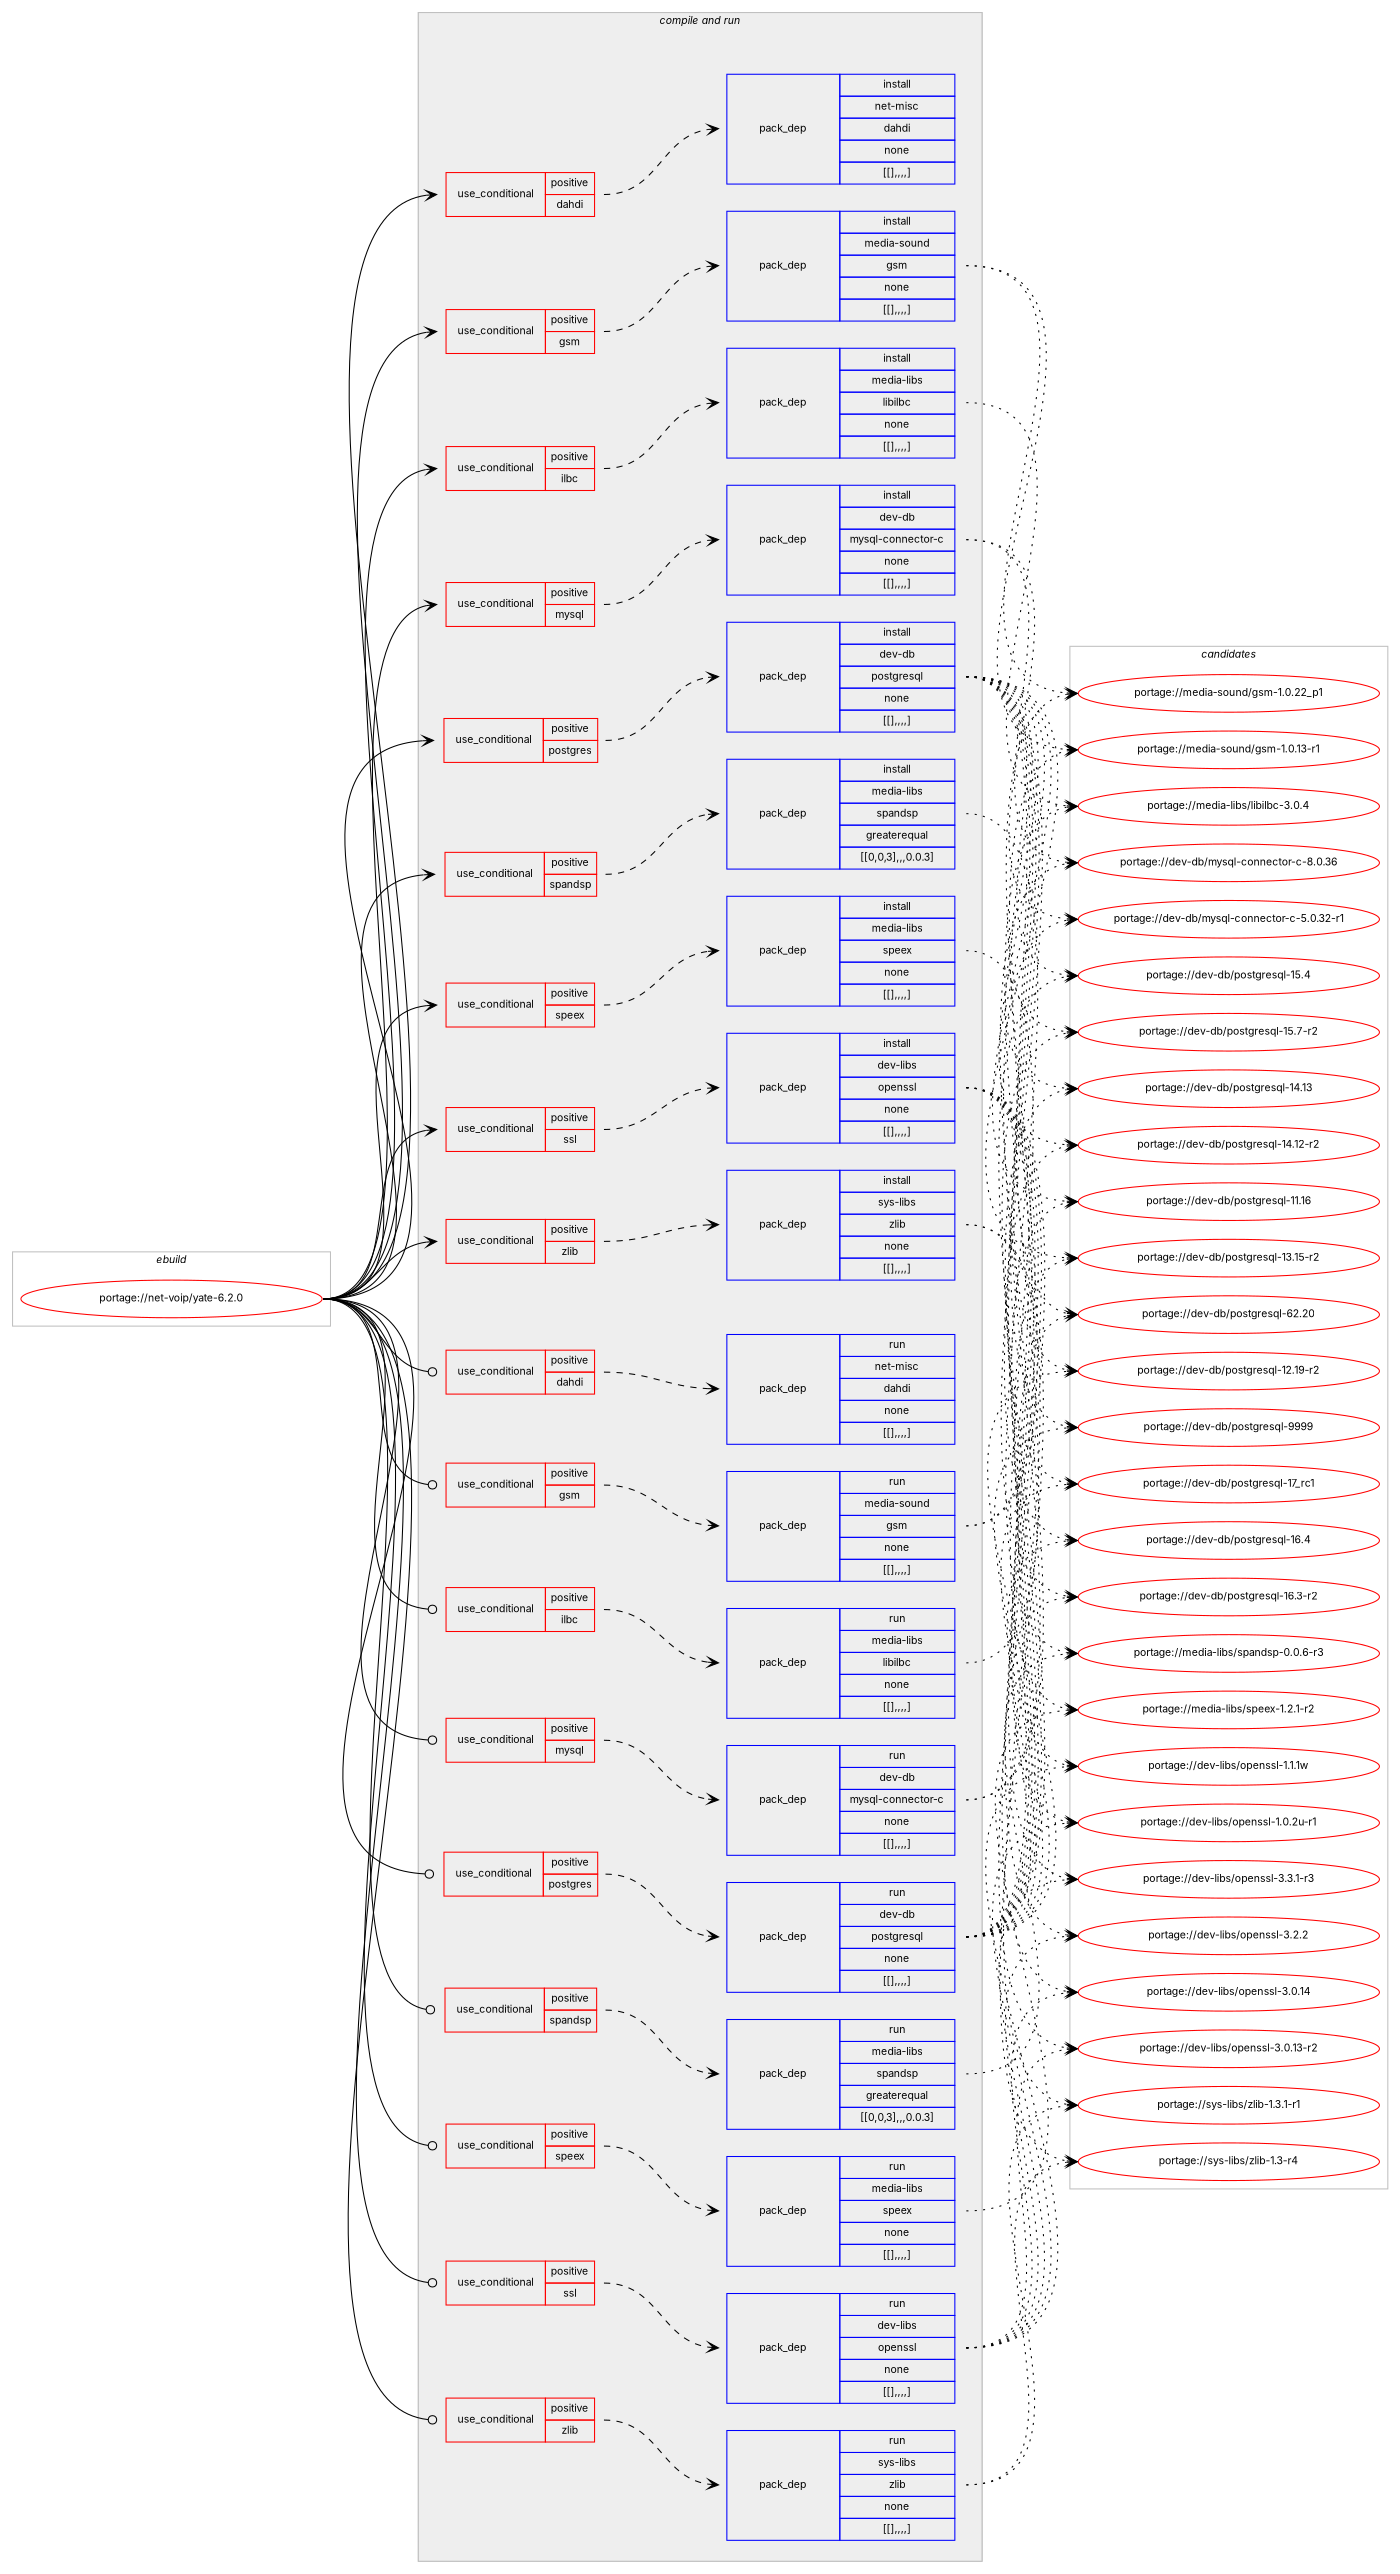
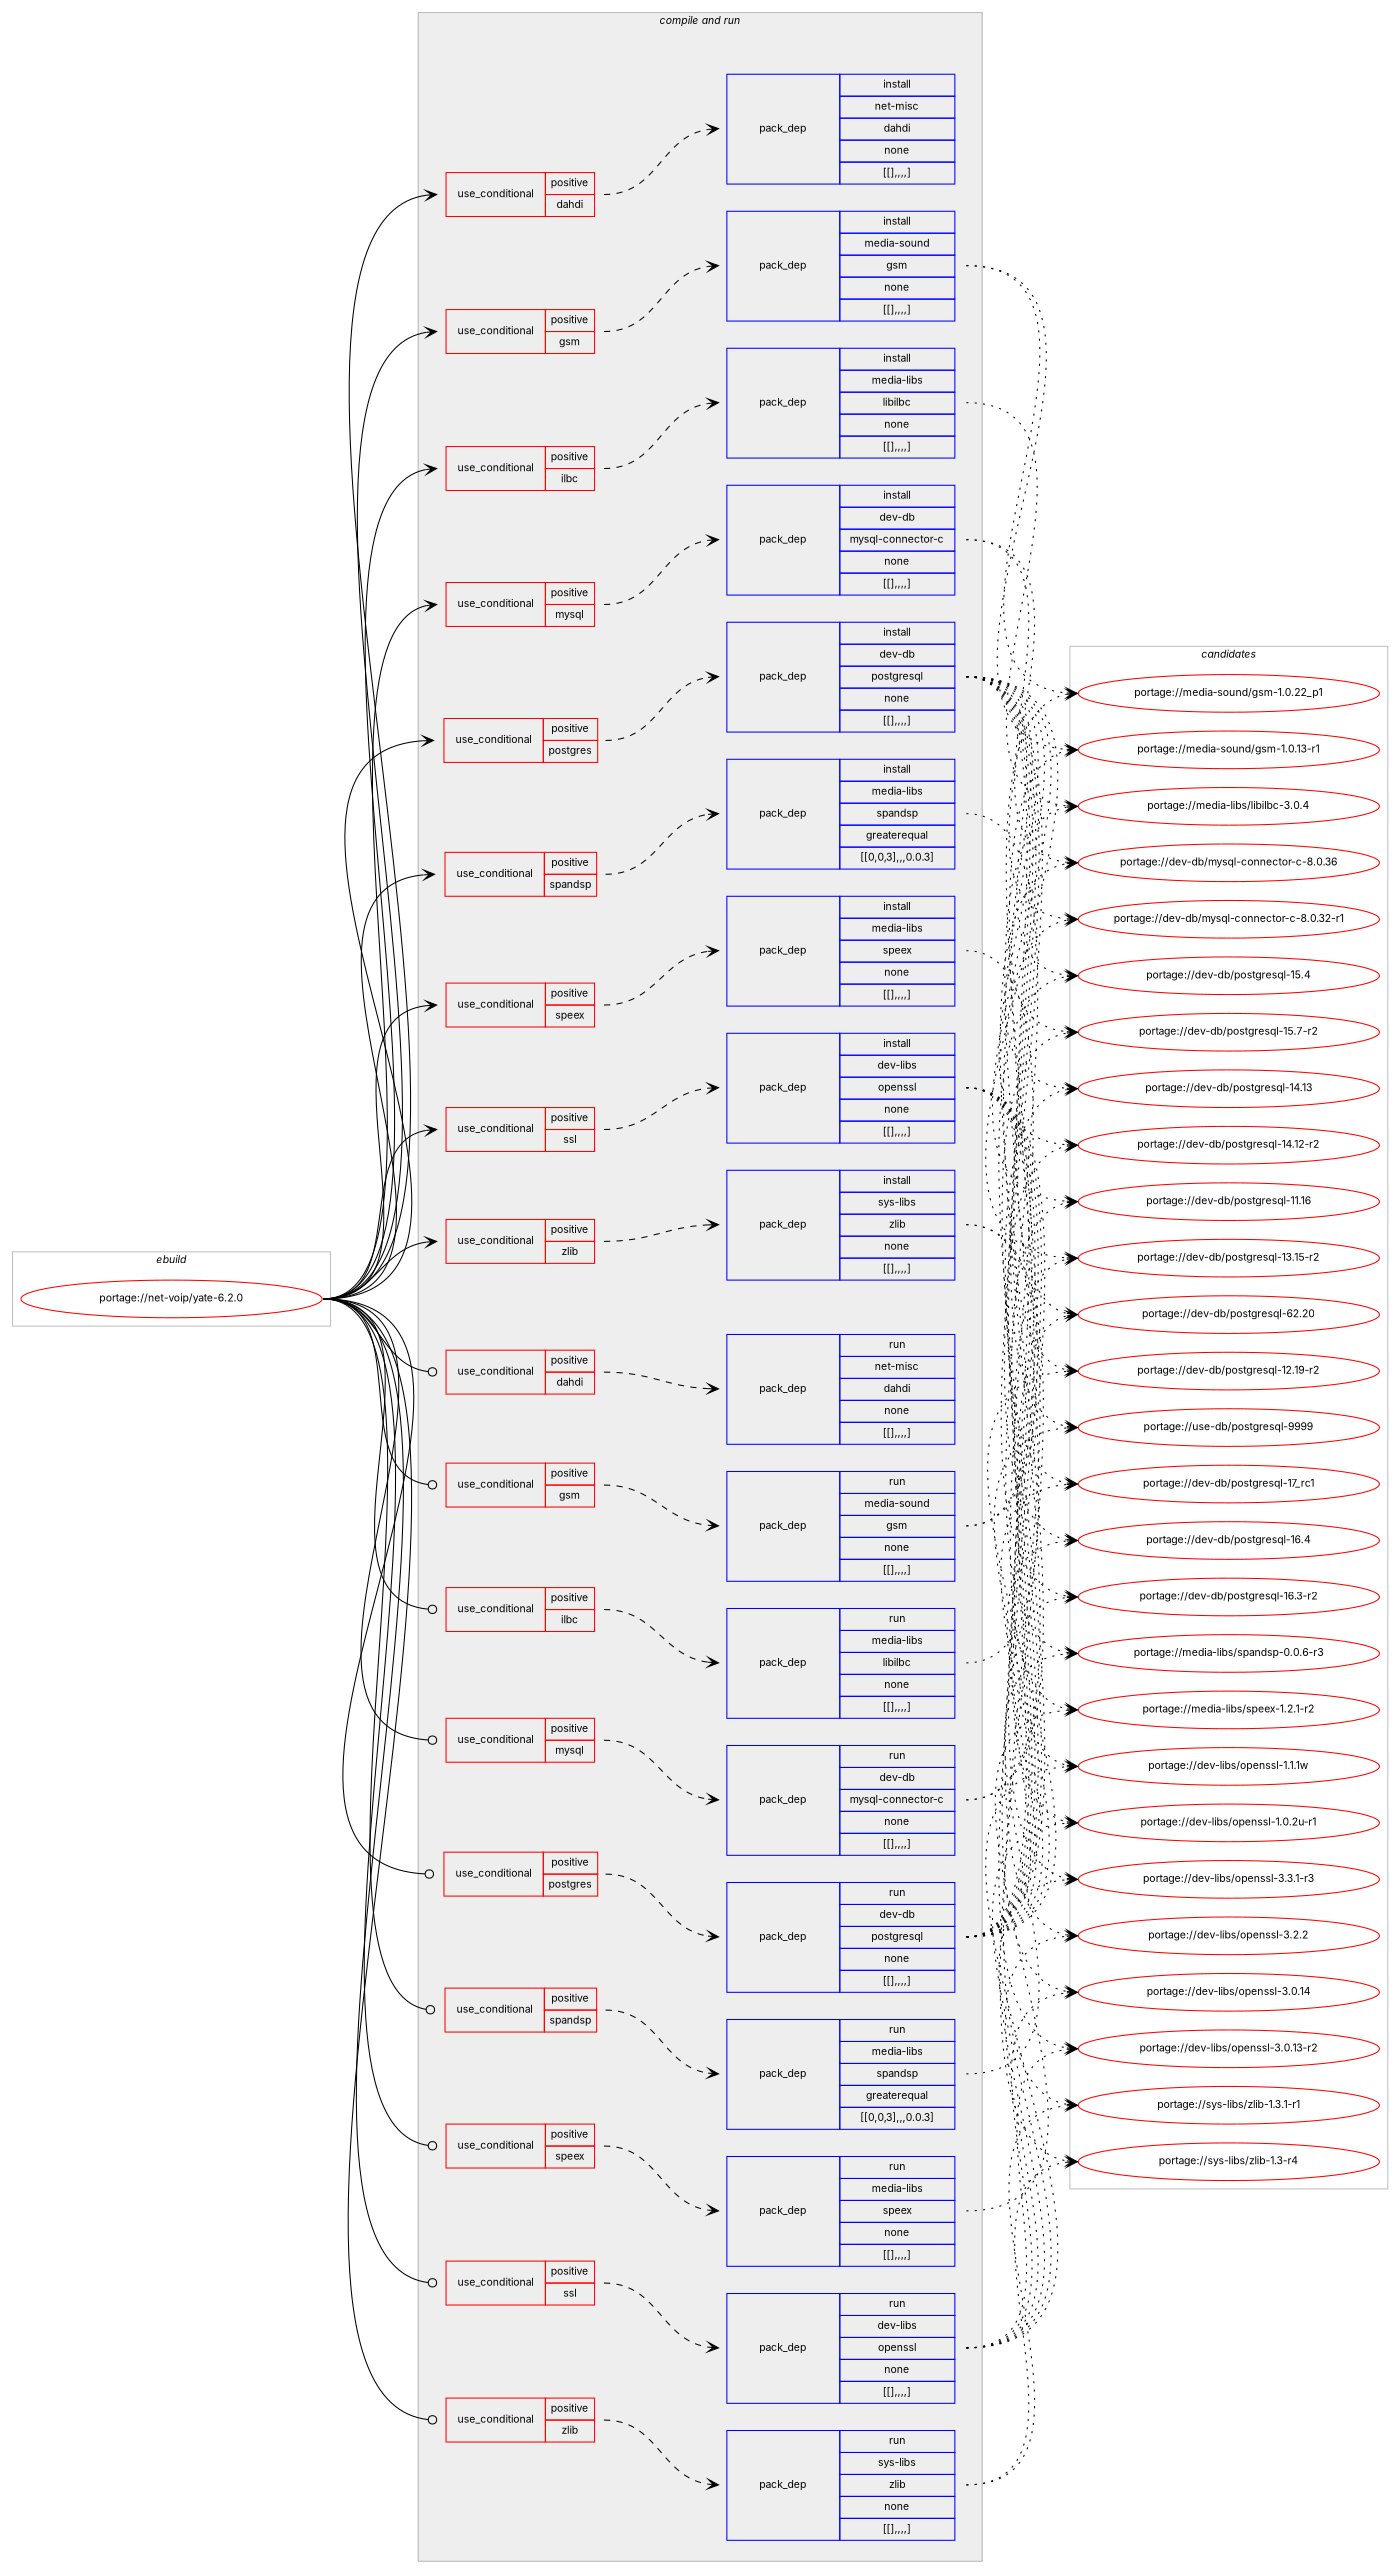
node "portage://dev-db/mysql-connector-c-5.0.32-r1": label "portage://dev-db/mysql-connector-c-5.0.32-r1" -> "portage://dev-db/mysql-connector-c-8.0.32-r1"
node "portage://dev-db/postgresql-9999": label "portage://dev-db/postgresql-9999" -> "portage://use-db/postgresql-9999"
